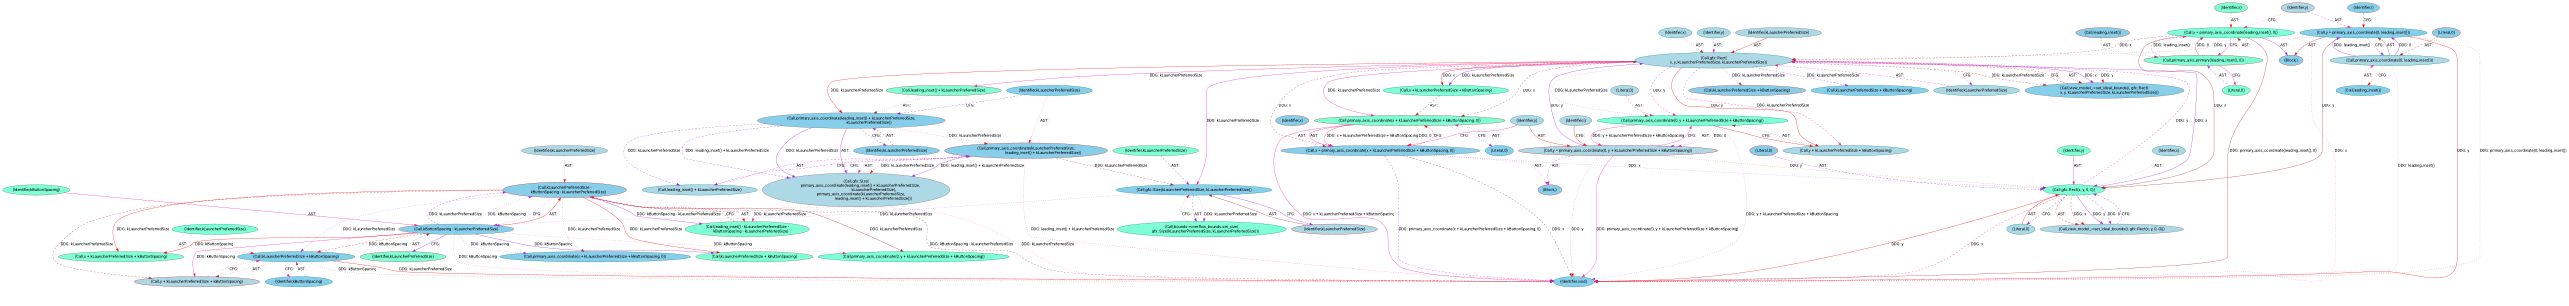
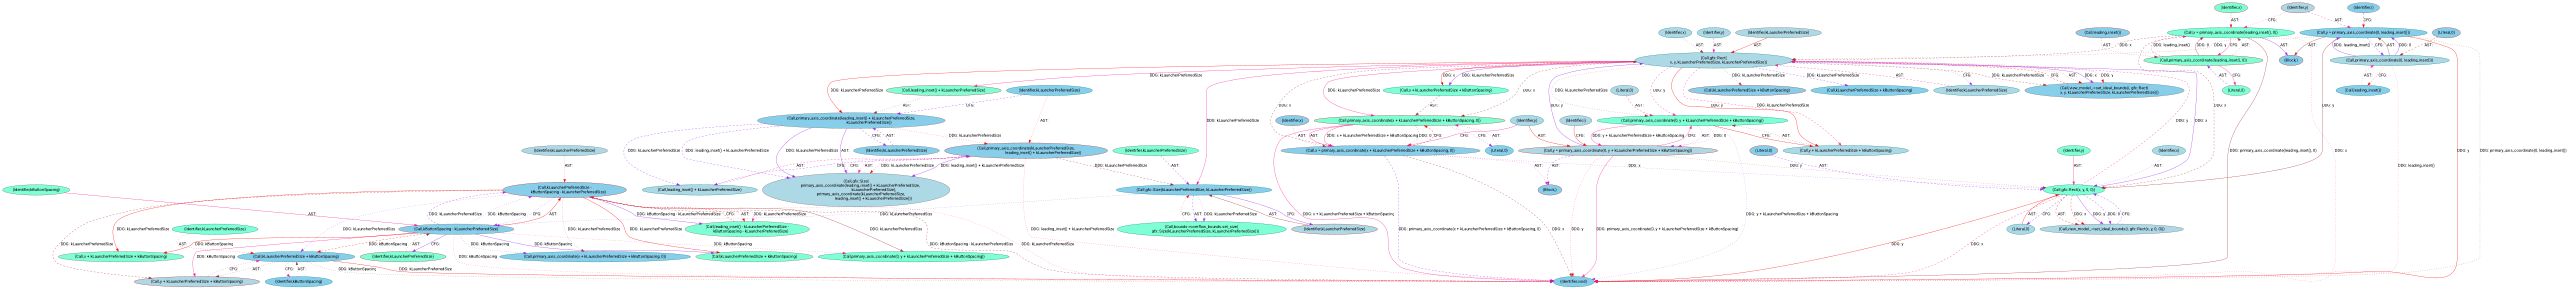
node "(Call,primary_axis_primary(leading_inset(), 0))": label "(Call,primary_axis_primary(leading_inset(), 0))" -> "(Call,primary_axis_coordinate(leading_inset(), 0))"
edge "(Call,x = primary_axis_coordinate(leading_inset(), 0))" -> "(Call,gfx::Rect(x, y, 0, 0))": style solid -> dashed
